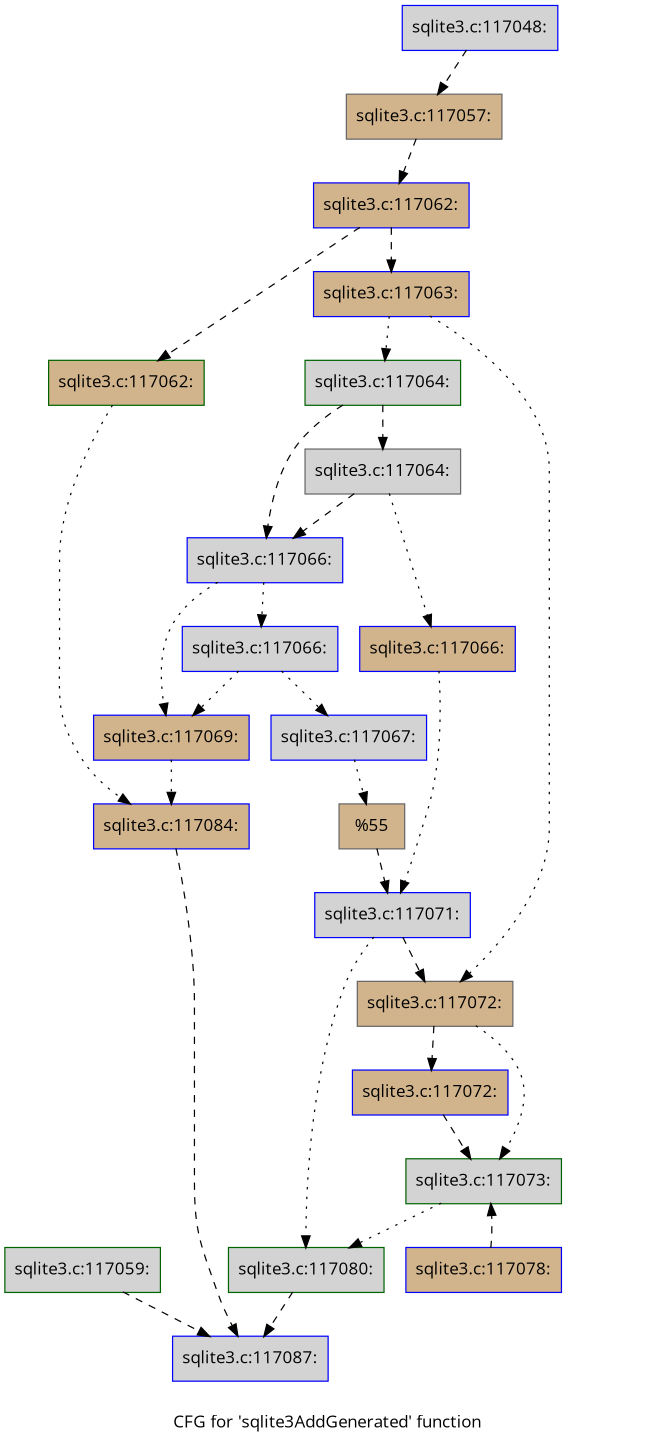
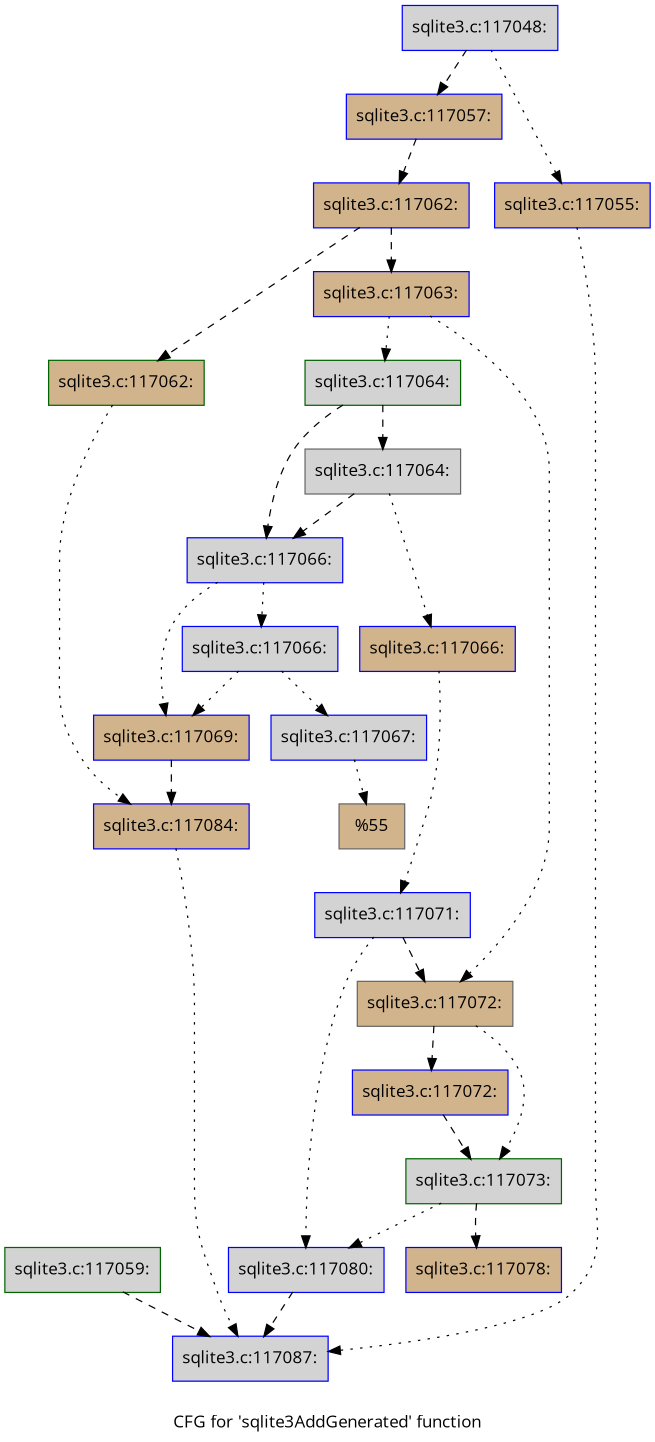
node "sqlite3.c:117057:": color gray40 -> blue
node "sqlite3.c:117055:": added
edge "sqlite3.c:117069:" -> "sqlite3.c:117084:": style dotted -> dashed
edge "%55" -> "sqlite3.c:117071:": removed
edge "sqlite3.c:117084:" -> "sqlite3.c:117087:": style dashed -> dotted
edge "sqlite3.c:117078:" -> "sqlite3.c:117073:": reversed
node "sqlite3.c:117080:": color darkgreen -> blue
